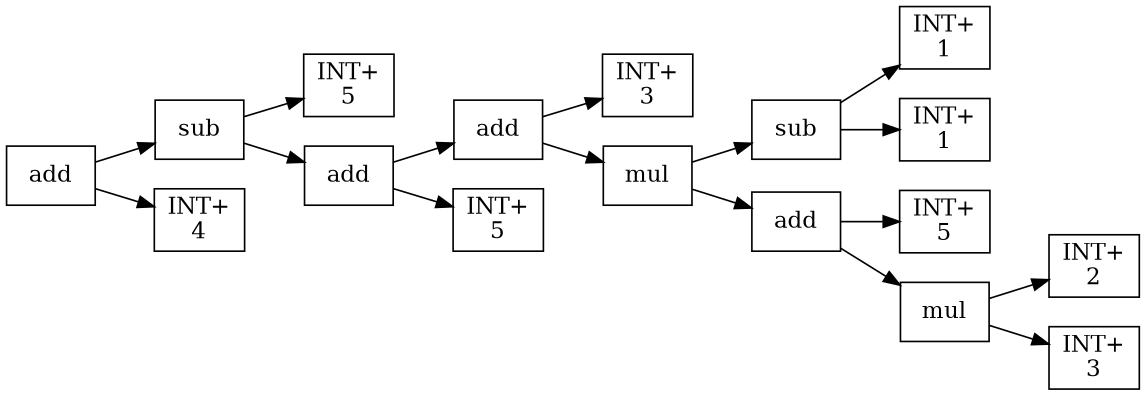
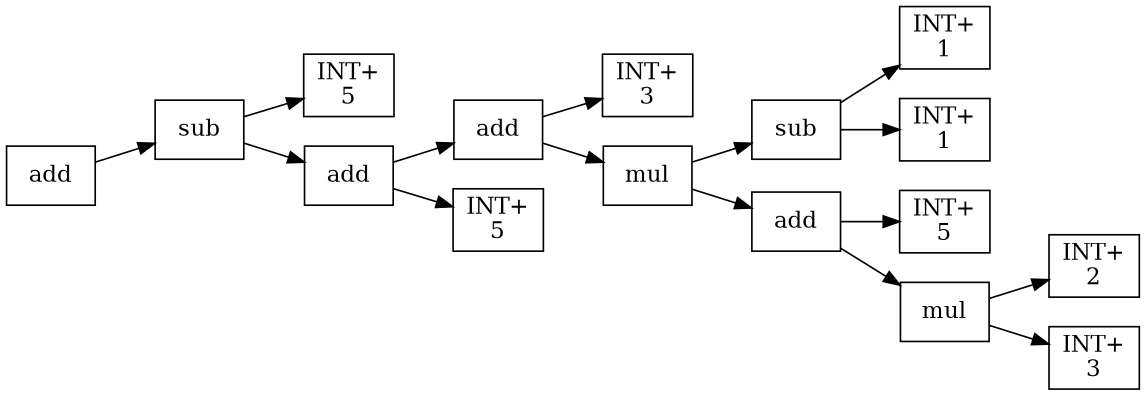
node "INT+ 4": removed
